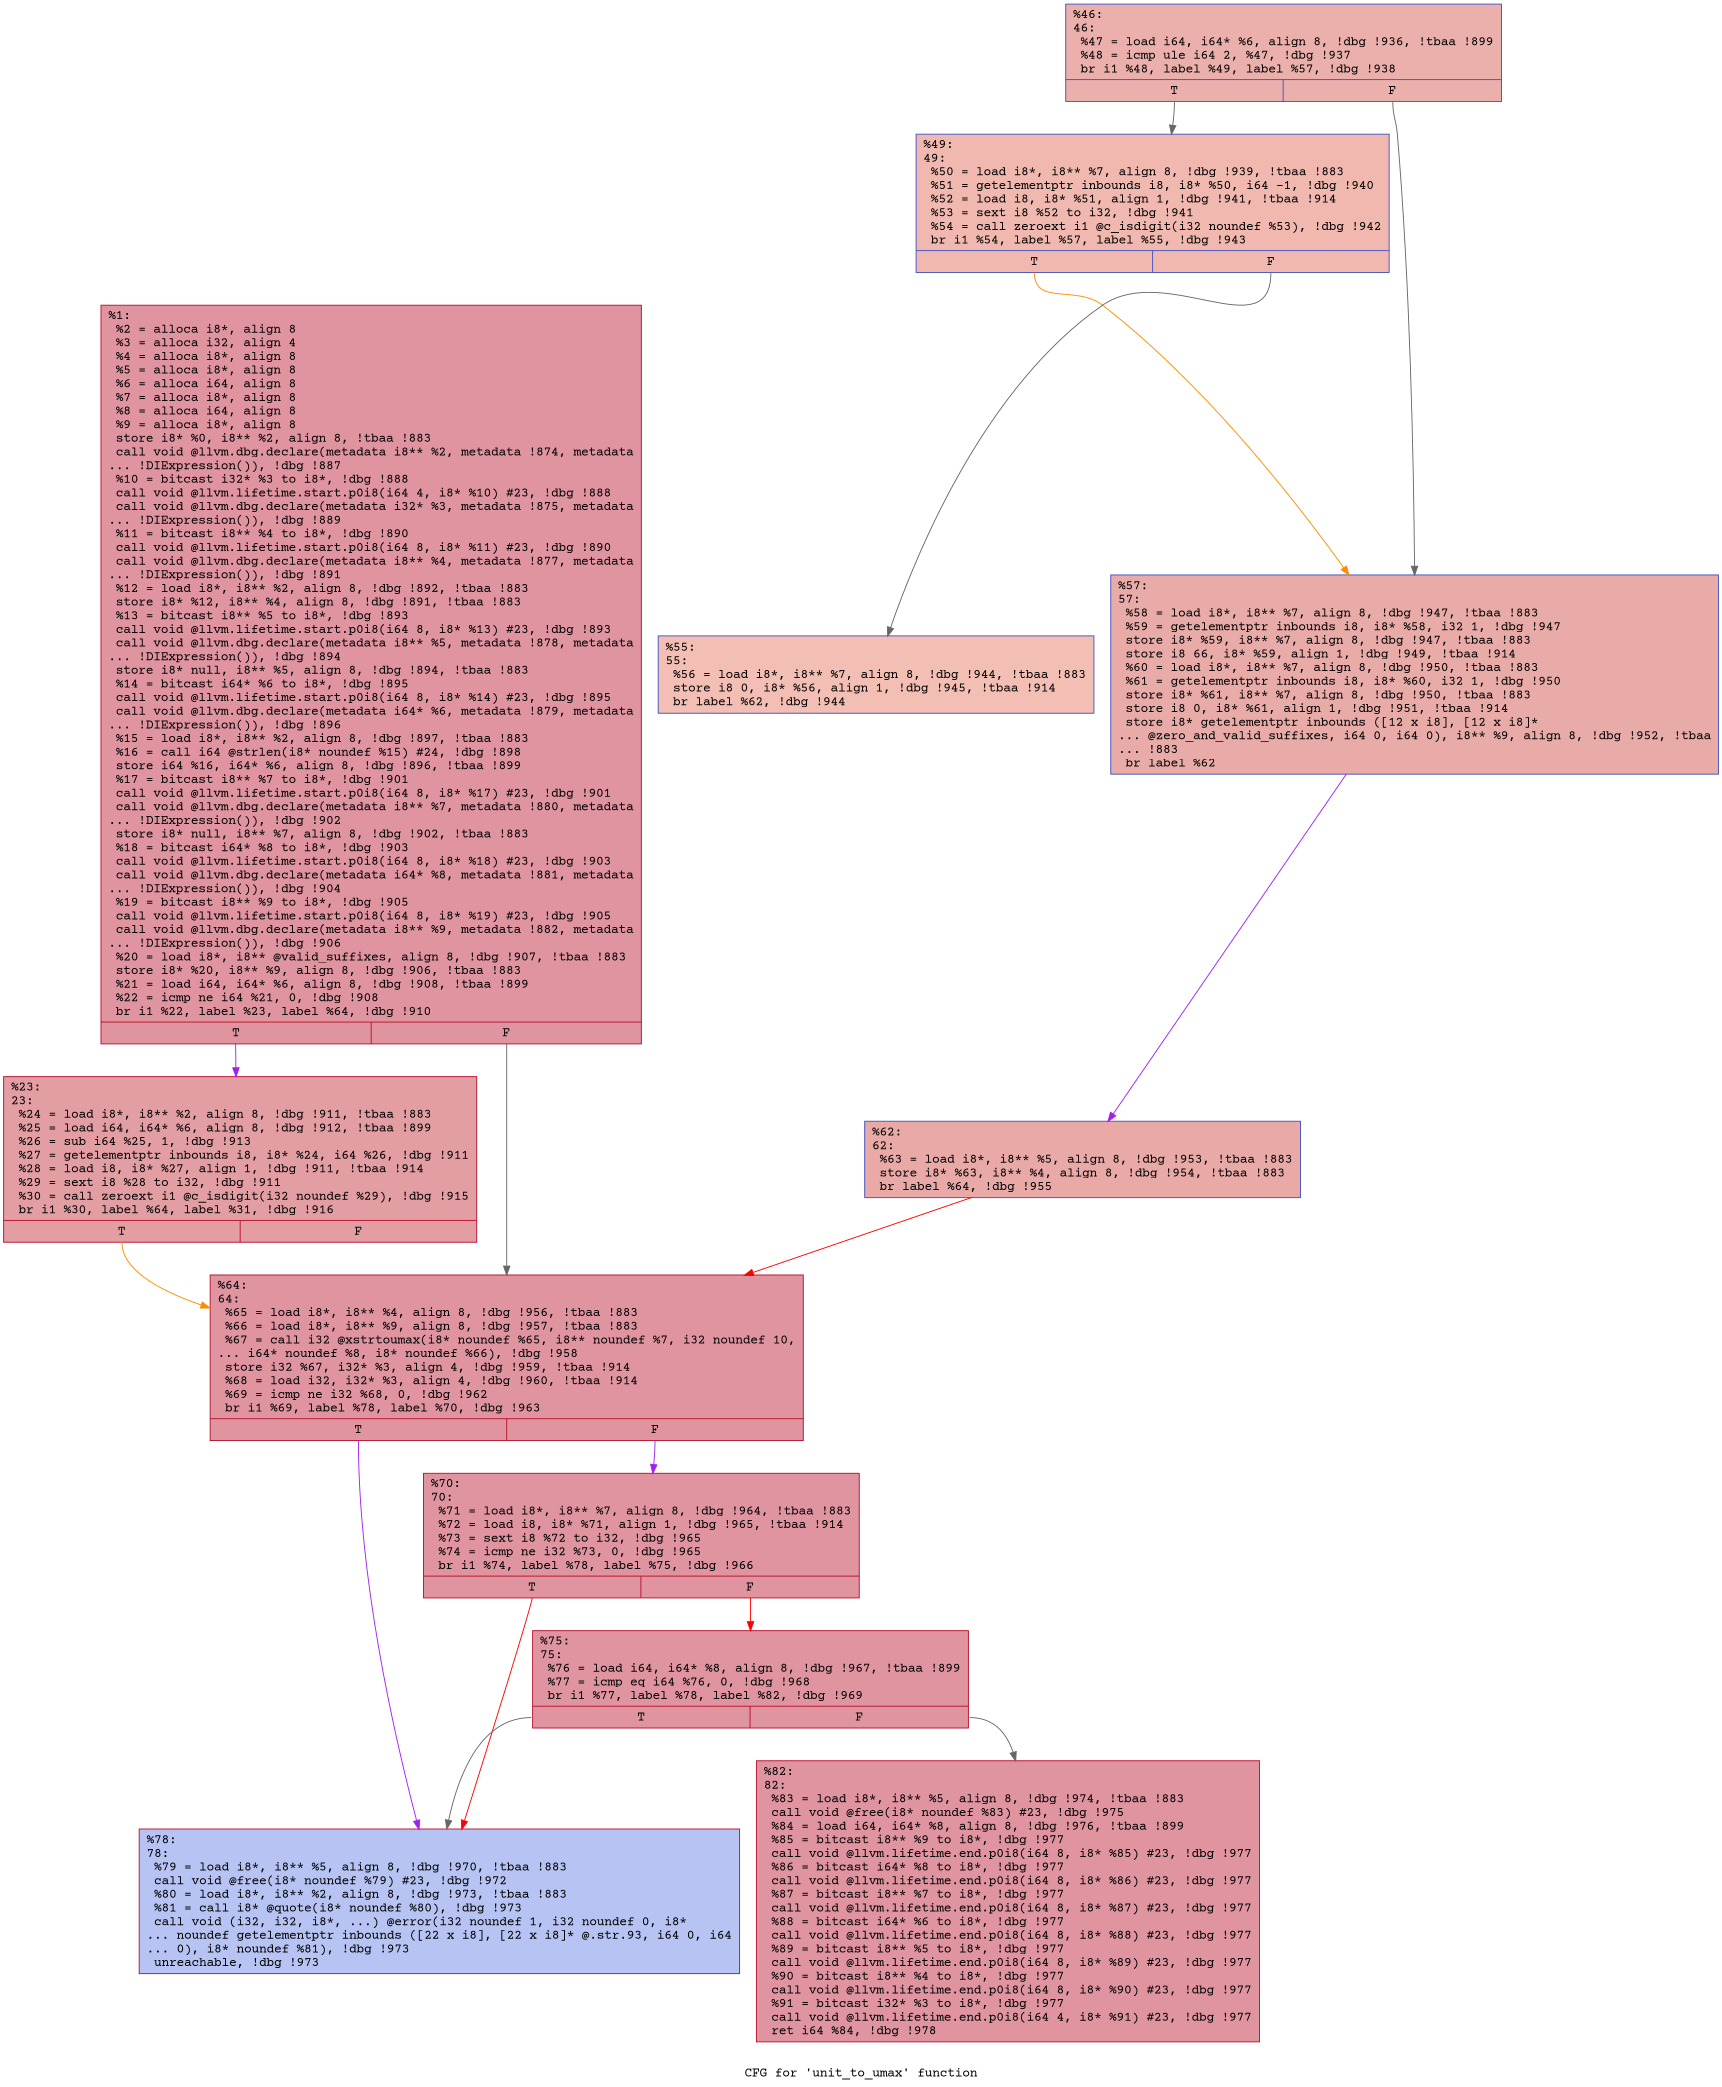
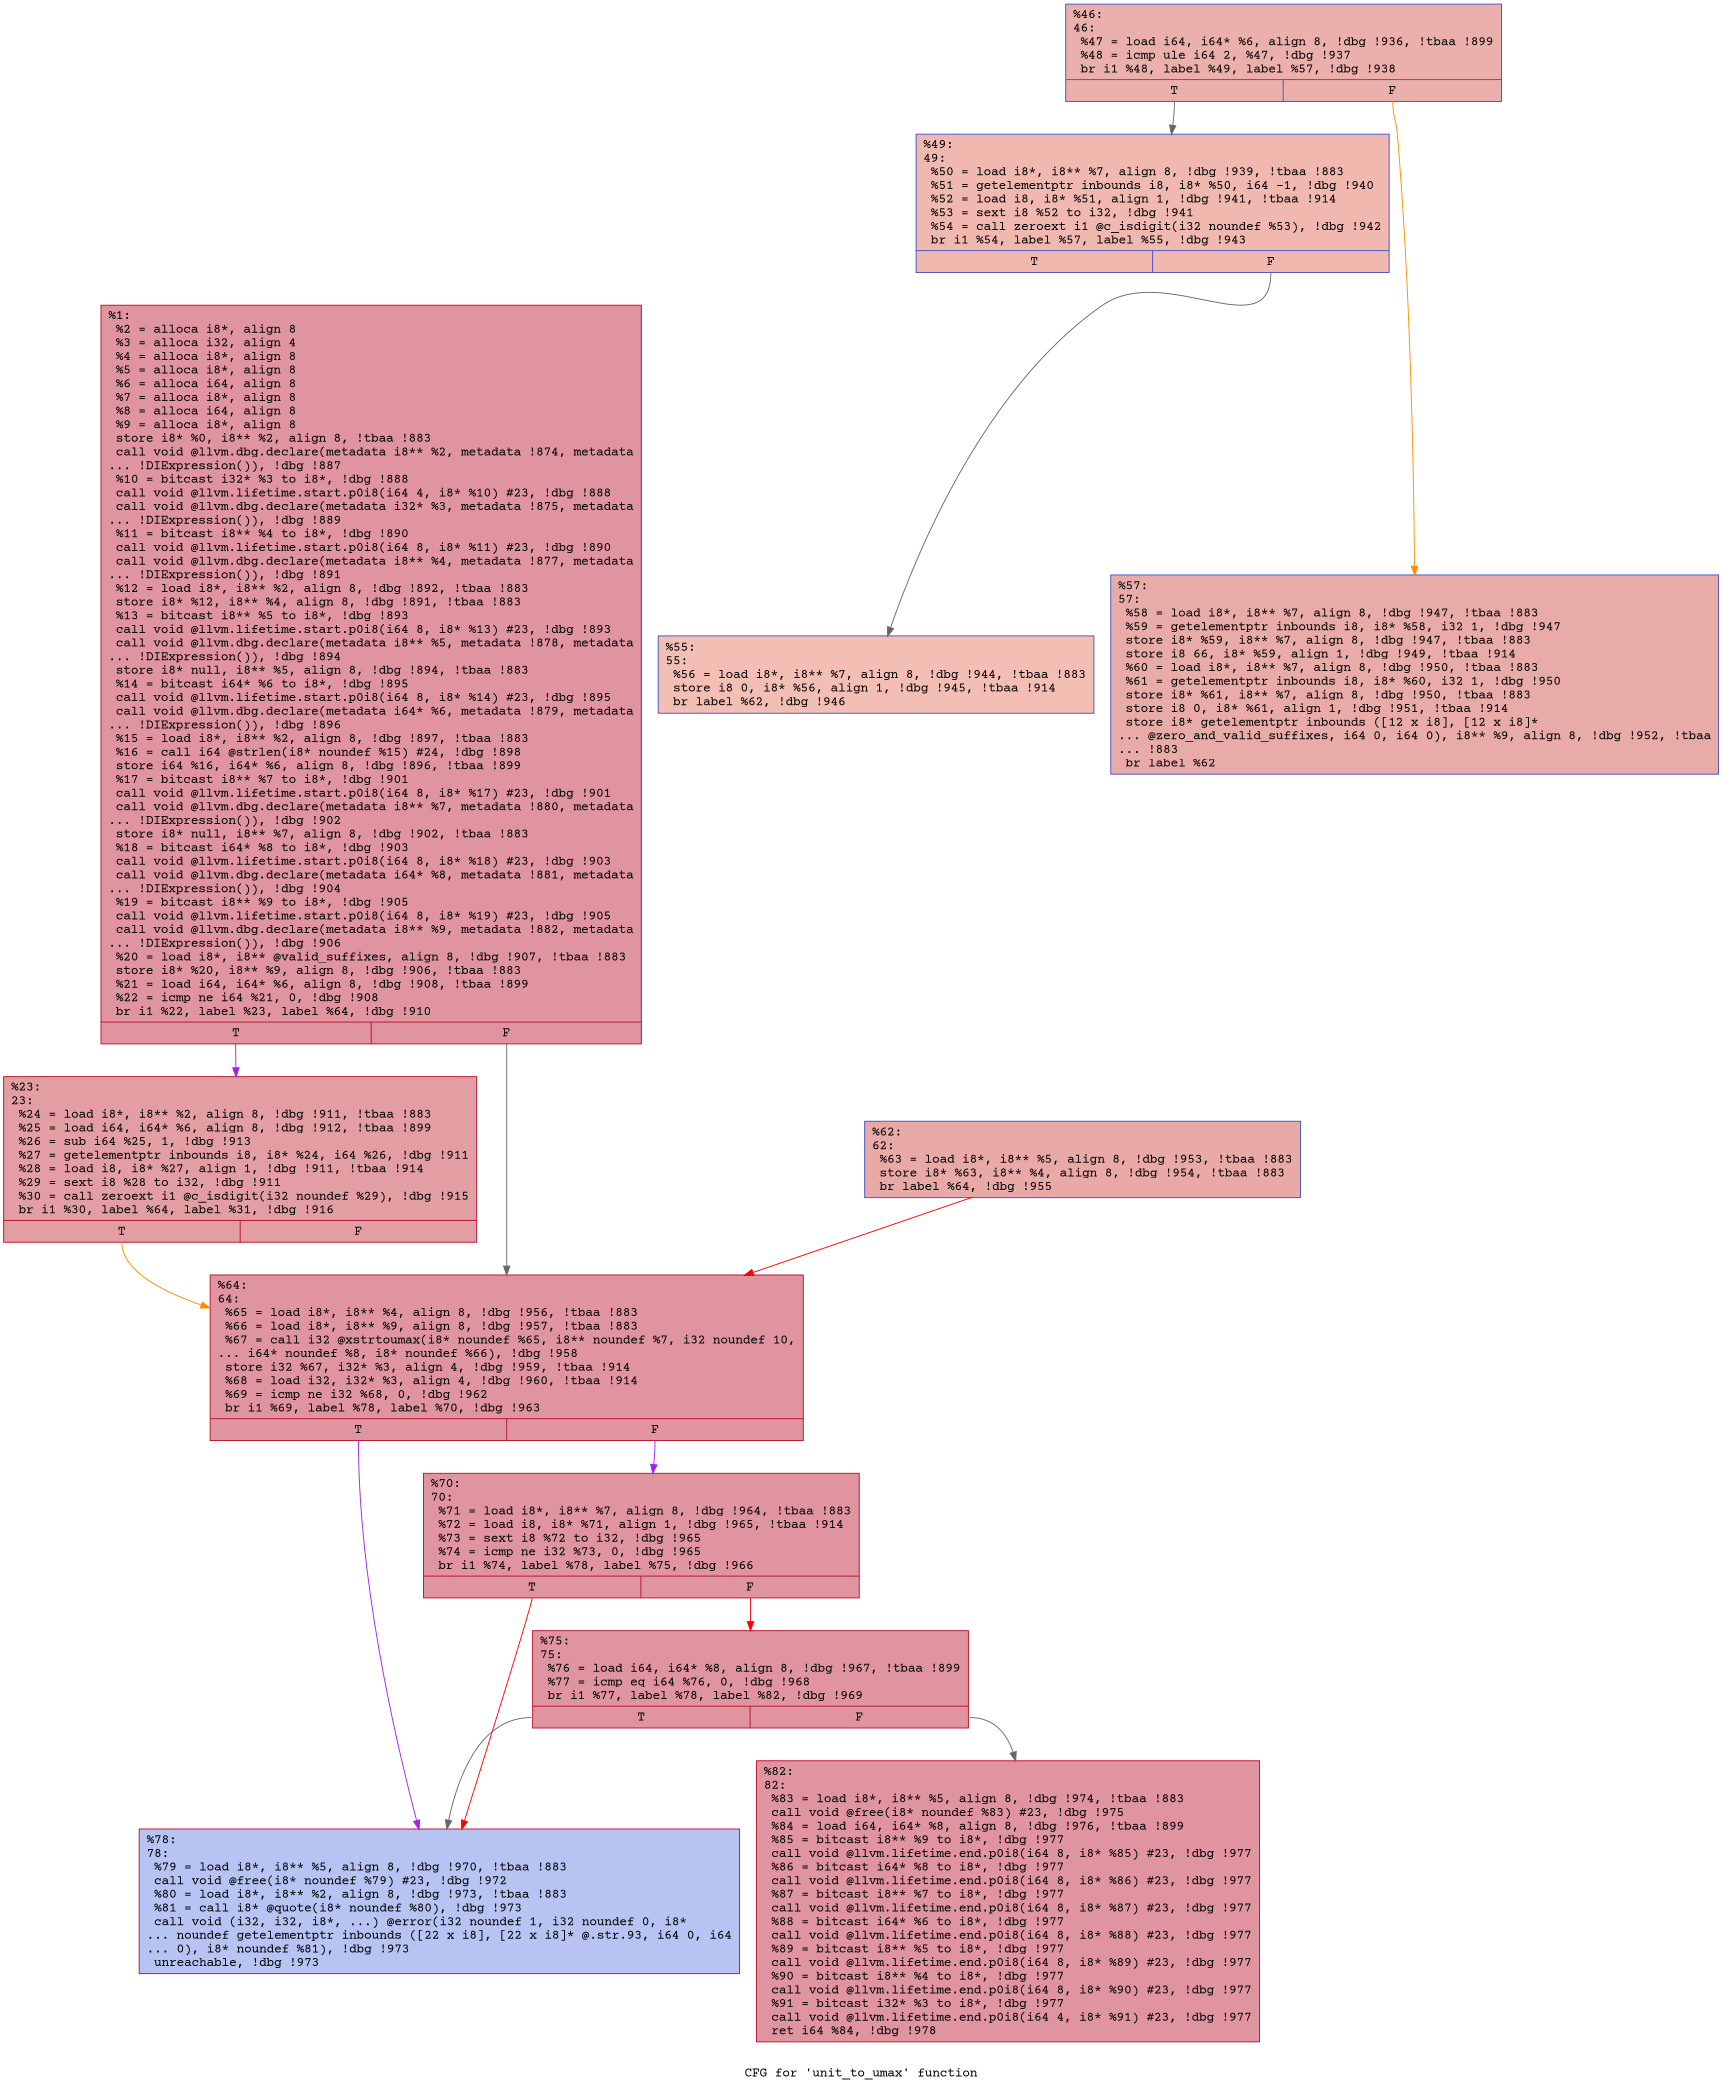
edge "%46:" -> "%57:": color gray40 -> darkorange
edge "%49:" -> "%57:": removed
node "%55:": text "br label %62, !dbg !944" -> "br label %62, !dbg !946"
edge "%57:" -> "%62:": removed
